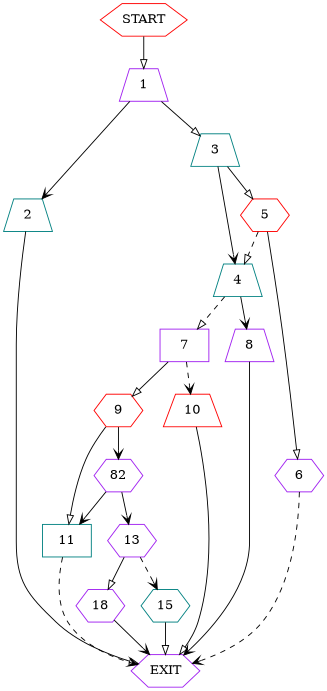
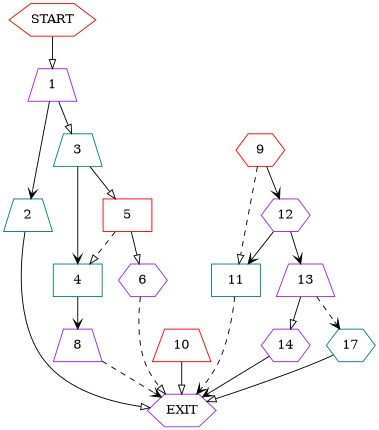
node "5": shape hexagon -> box
node "4": shape trapezium -> box
node "7": removed
edge "9" -> "11": style solid -> dashed
node "82": label "82" -> "12"
edge "8" -> "EXIT": style solid -> dashed
node "13": shape hexagon -> trapezium
edge "6" -> "EXIT": arrowhead vee -> onormal
node "18": label "18" -> "14"
node "15": label "15" -> "17"
